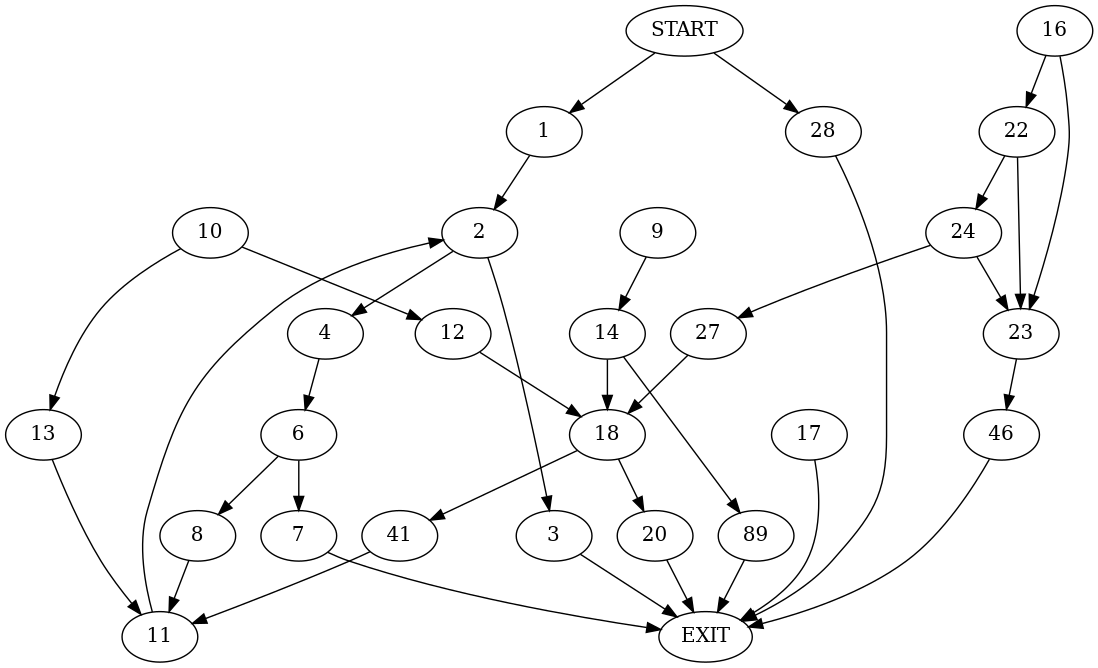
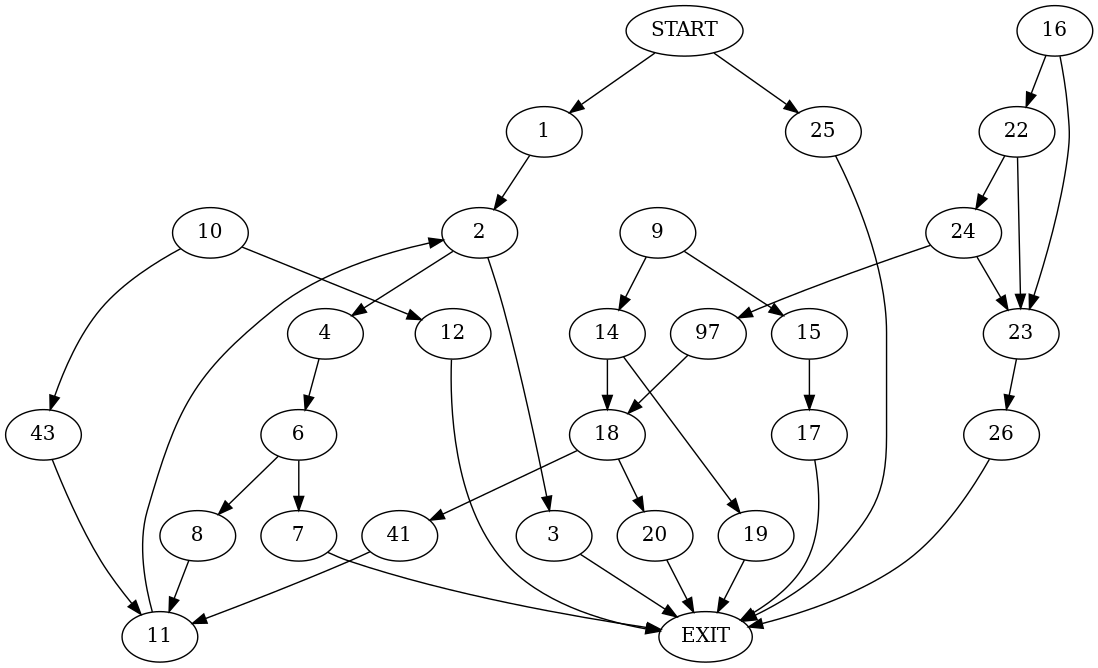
node "28": label "28" -> "25"
node "27": label "27" -> "97"
node "15": added
edge "12" -> "18": now "12" -> "EXIT"
node "13": label "13" -> "43"
node "46": label "46" -> "26"
node "89": label "89" -> "19"
